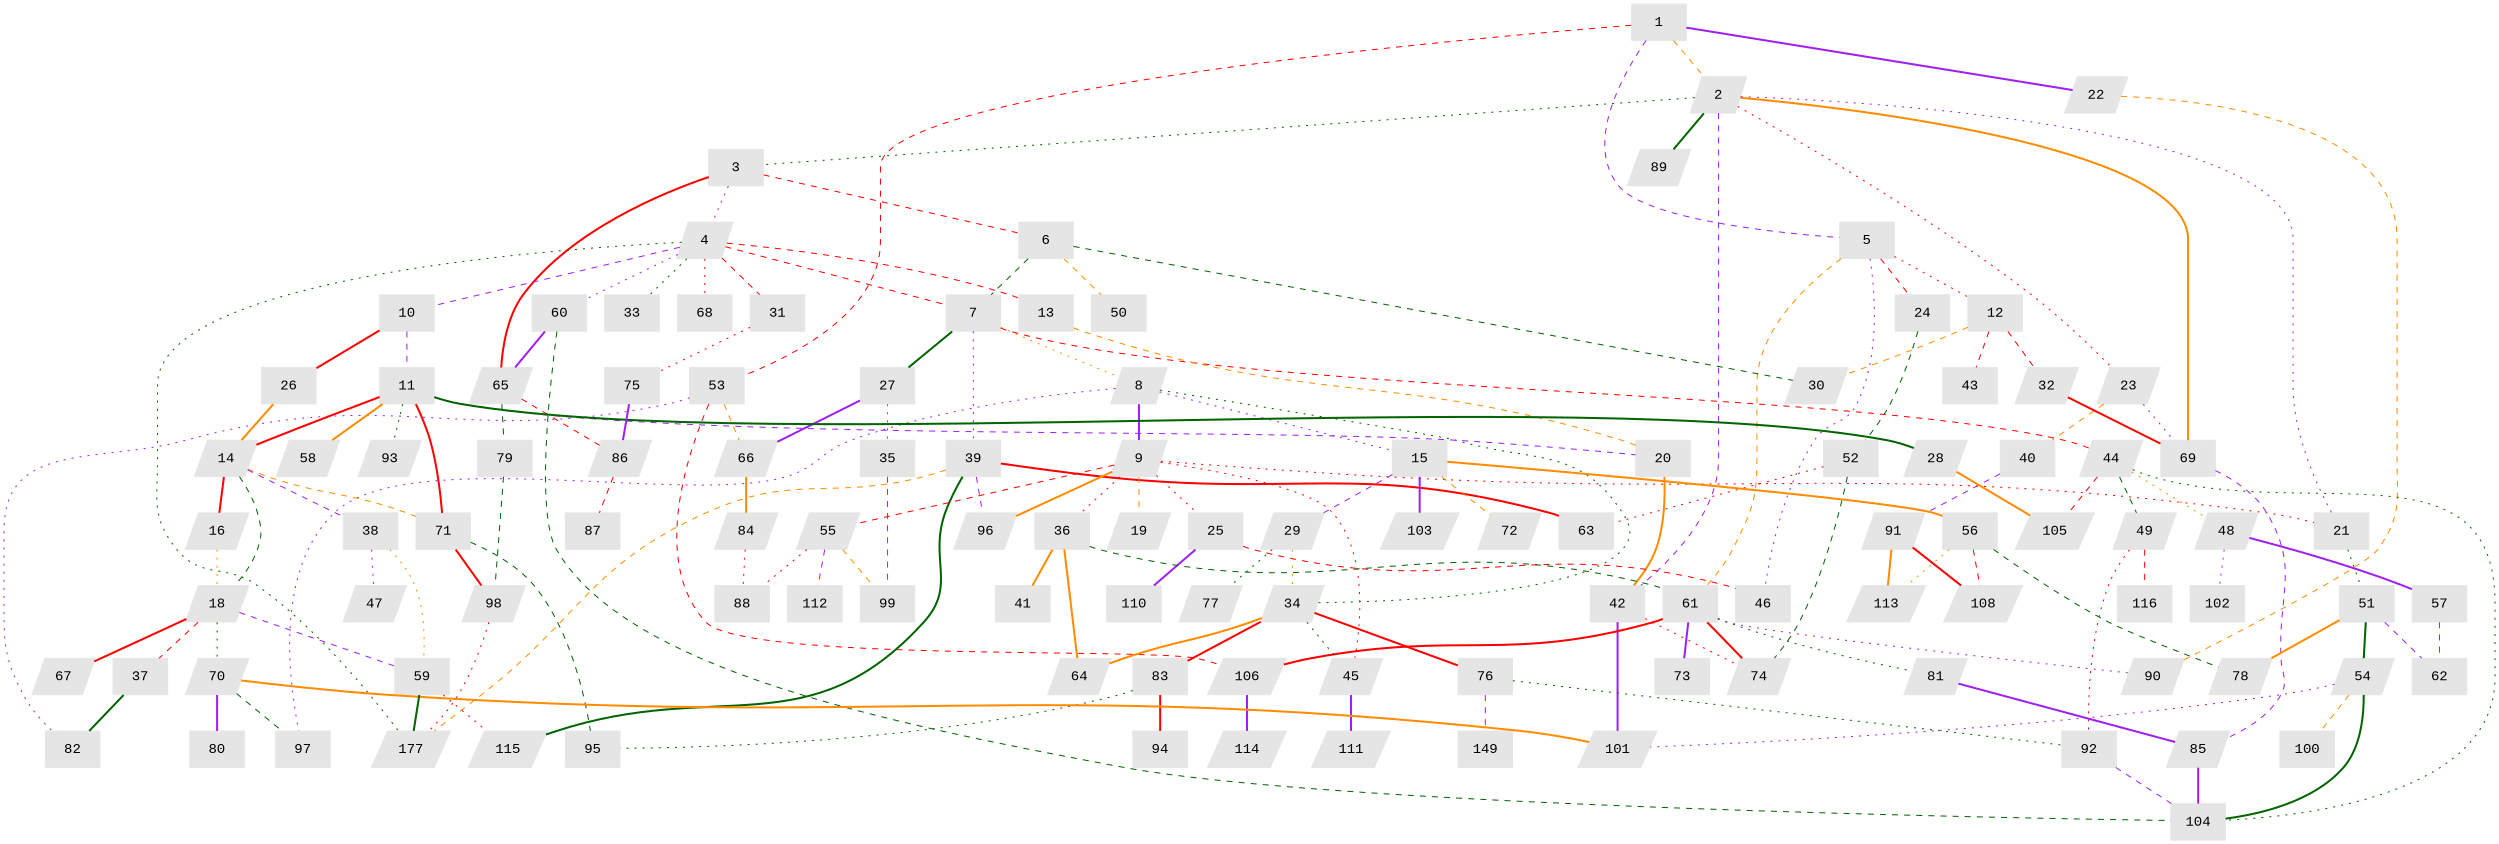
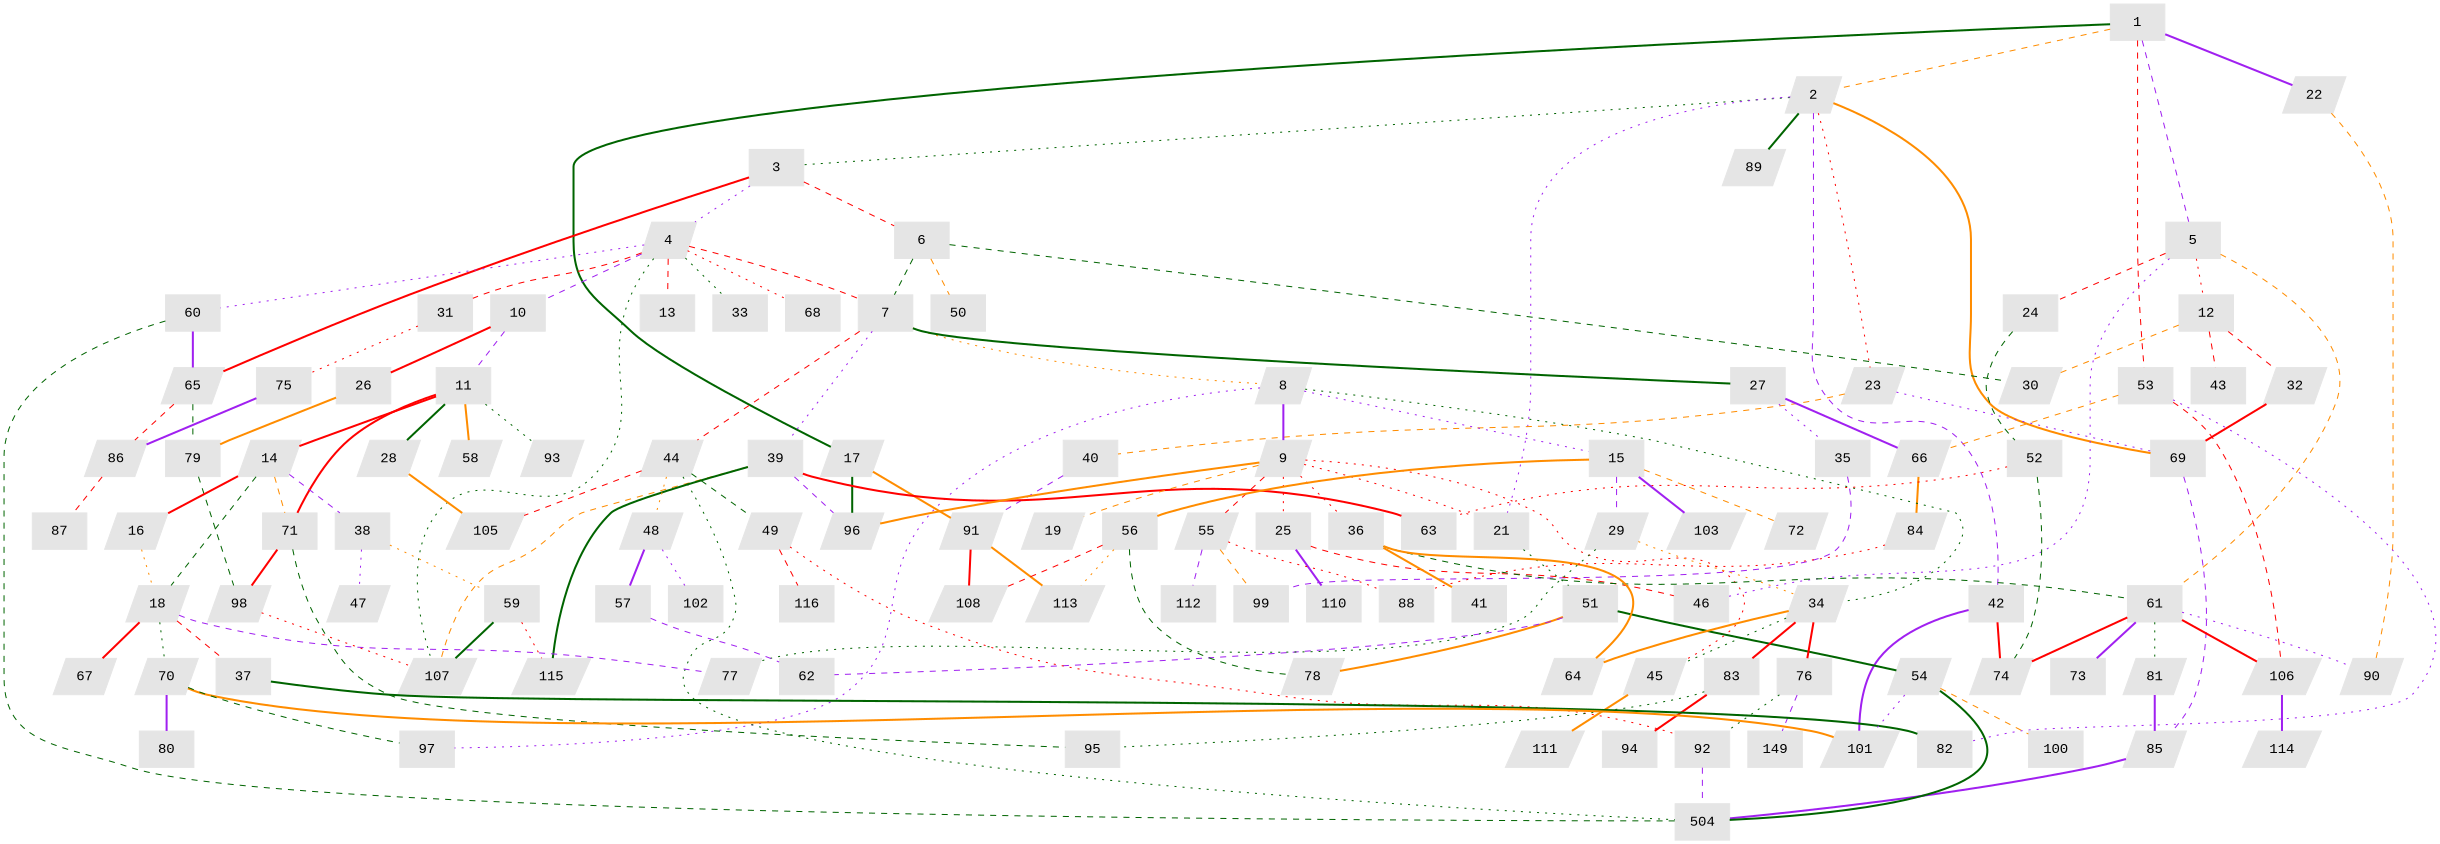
edge "26" -- "14": now "26" -- "79"
node "17": added
node "20": removed
edge "18" -- "59": now "18" -- "77"
edge "42" -- "74": style dotted -> bold
edge "45" -- "111": color purple -> darkorange
node "177": label "177" -> "107"
node "104": label "104" -> "504"
